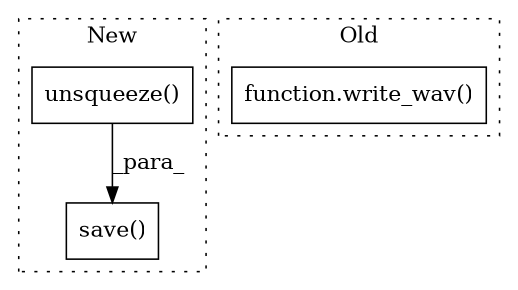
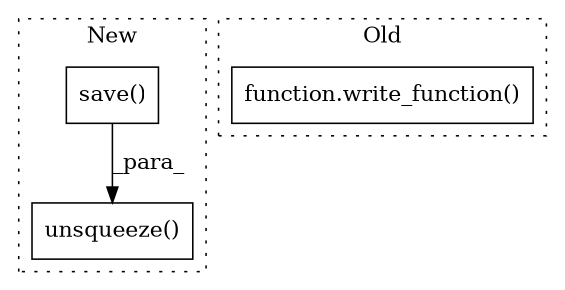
node "function.write_wav()": label "function.write_wav()" -> "function.write_function()"
edge "unsqueeze()" -> "save()": reversed
